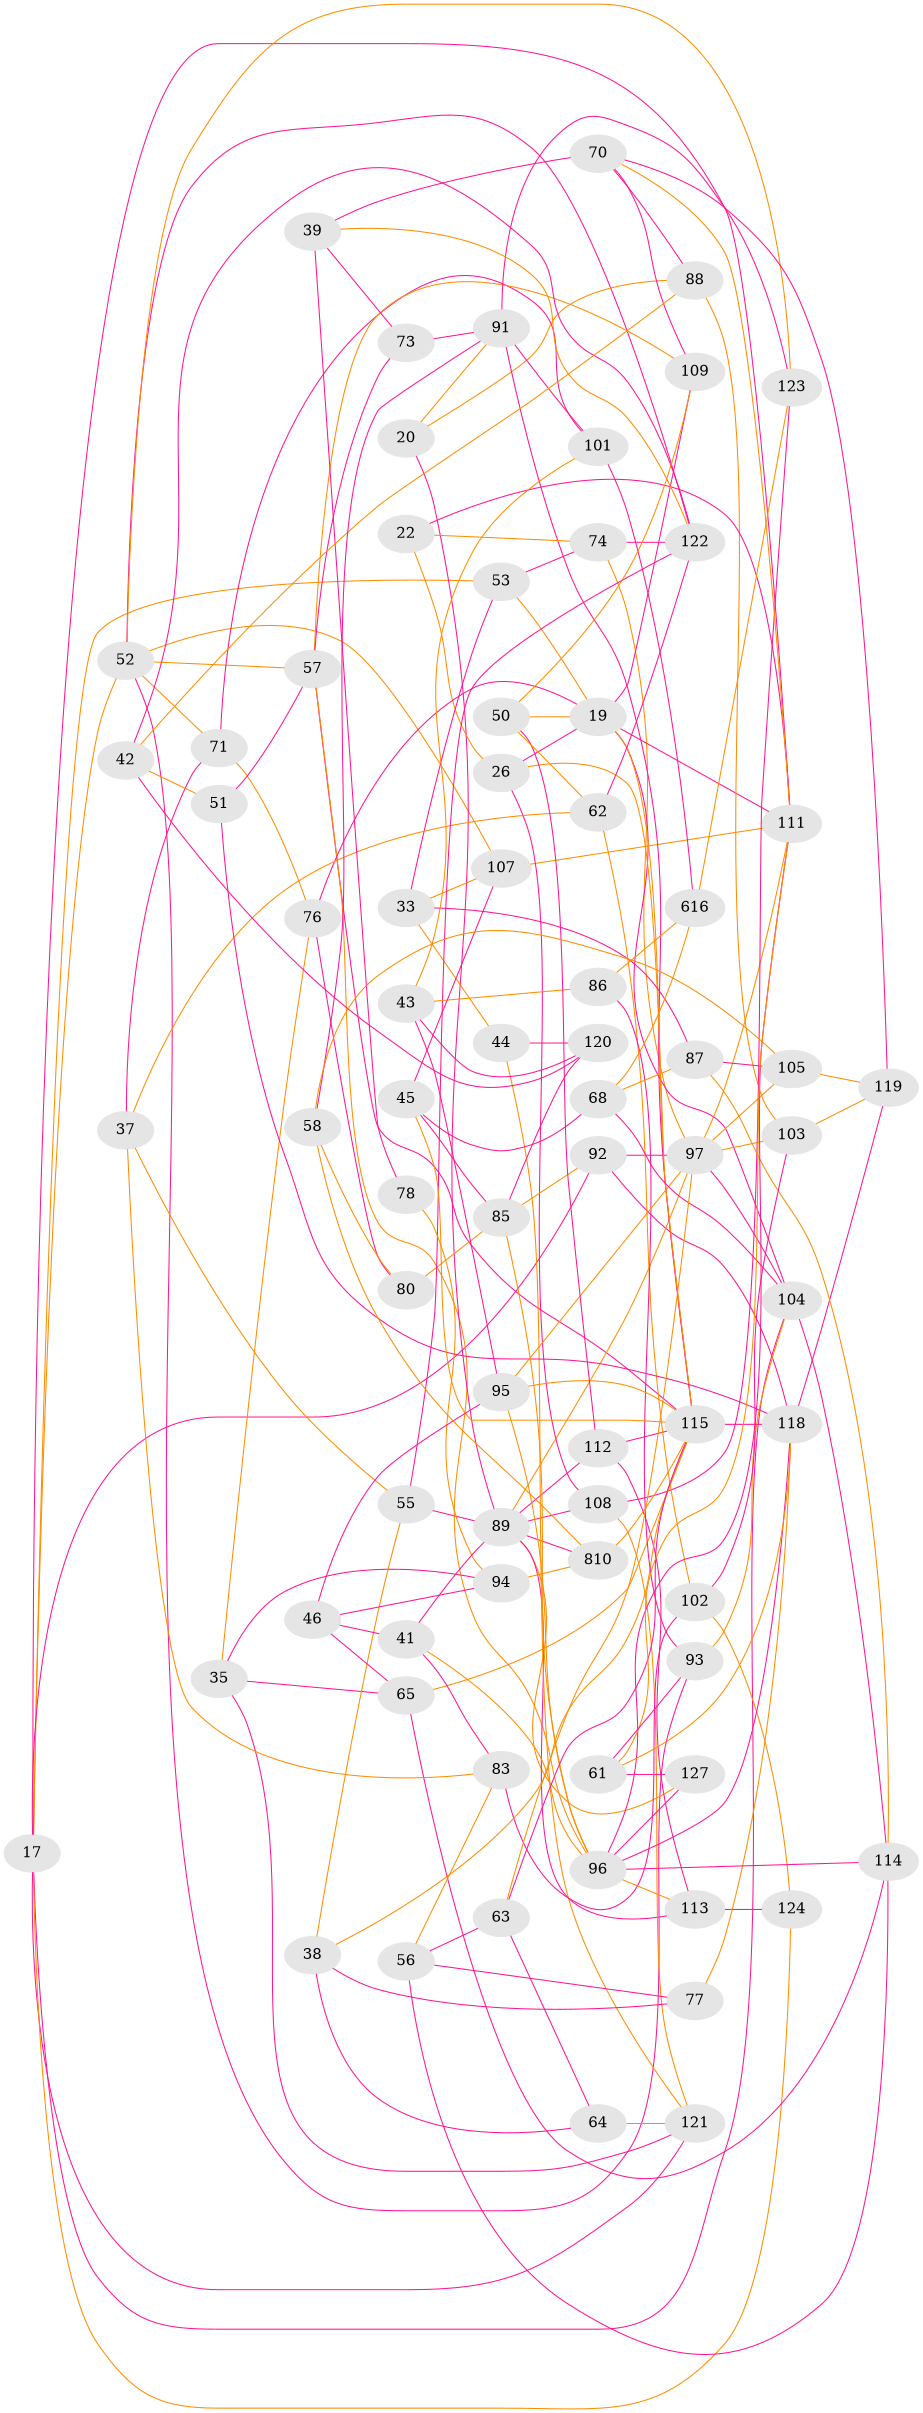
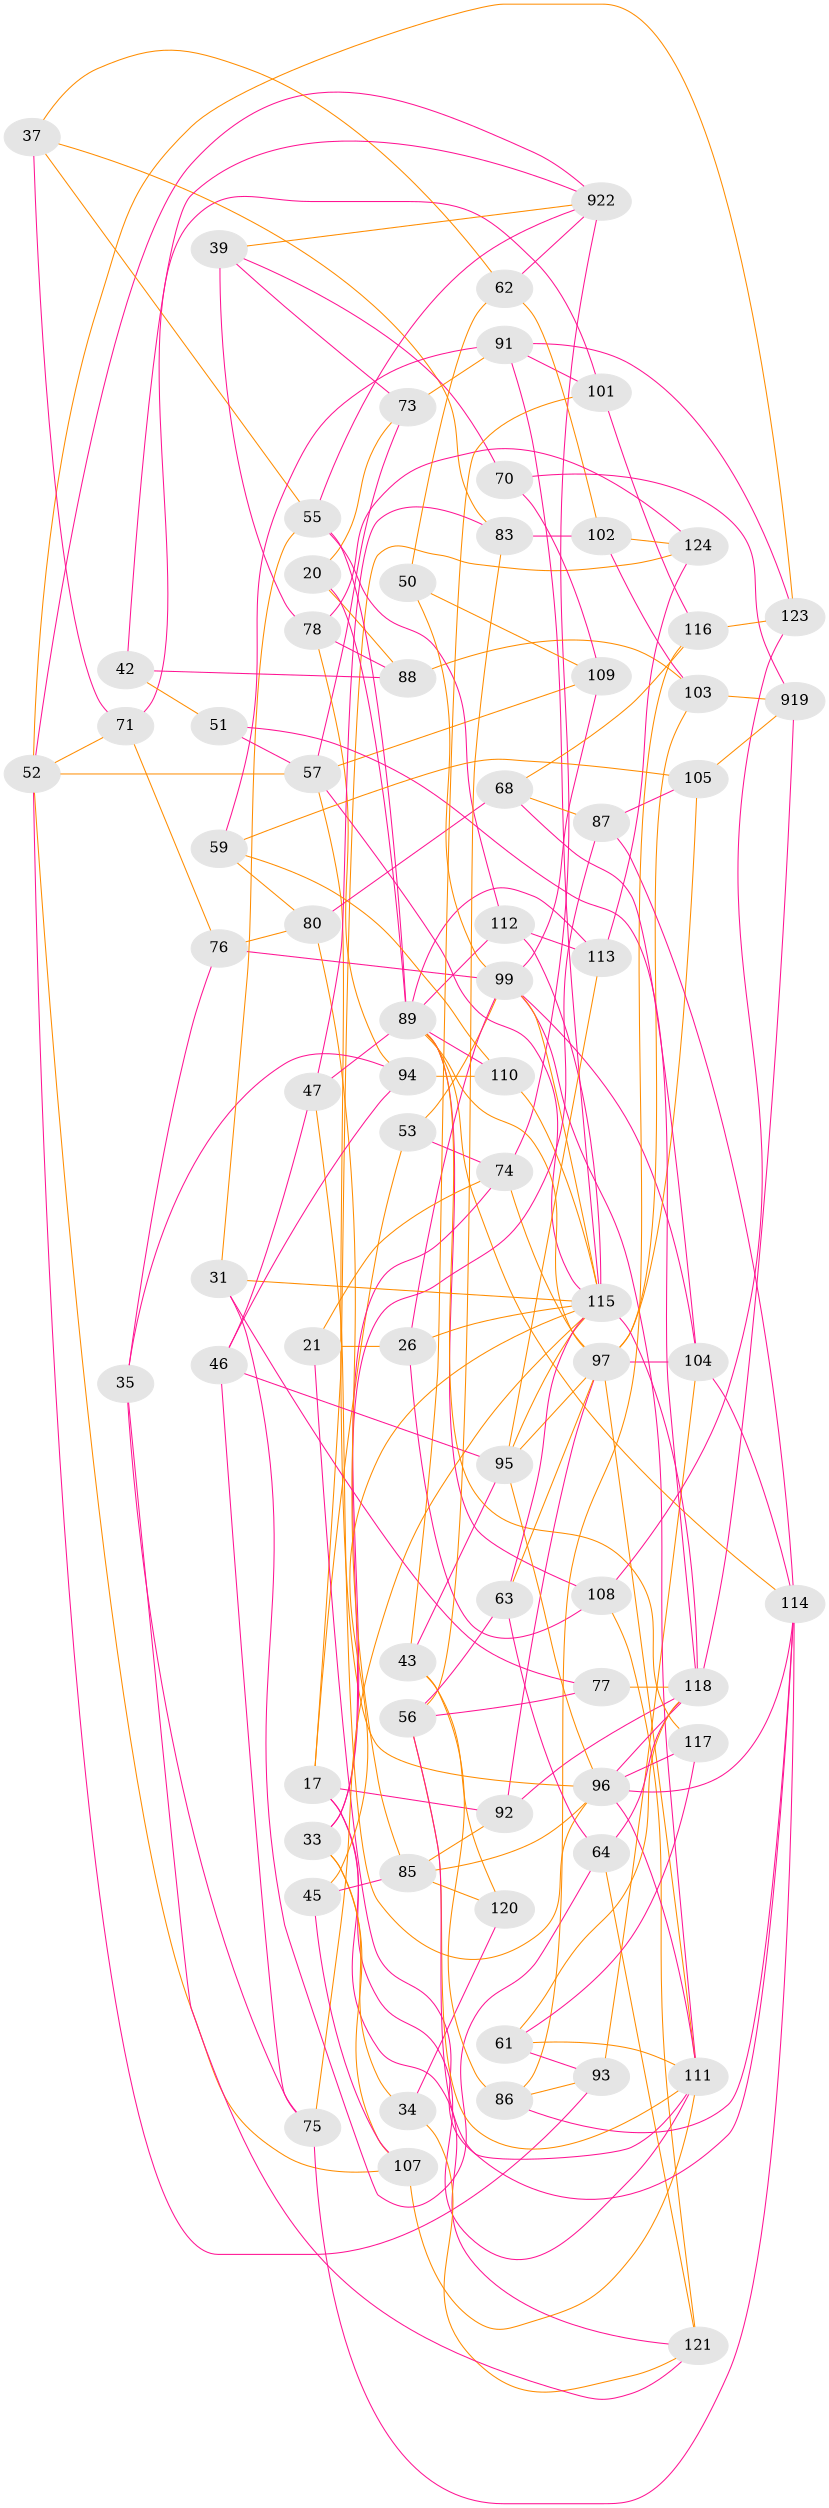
edge "70" -- "88": now "78" -- "88"
edge "70" -- "111": now "56" -- "111"
edge "91" -- "73": color deeppink -> darkorange
edge "91" -- "20": now "73" -- "20"
edge "124" -- "78": added
edge "88" -- "42": color darkorange -> deeppink
node "22": label "22" -> "21"
node "122": label "122" -> "922"
node "19": label "19" -> "99"
edge "53" -- "33": now "74" -- "33"
node "616": label "616" -> "116"
edge "42" -- "120": removed
node "44": label "44" -> "34"
edge "52" -- "17": removed
edge "43" -- "120": color deeppink -> darkorange
node "119": label "119" -> "919"
edge "50" -- "112": now "55" -- "112"
edge "76" -- "80": color deeppink -> darkorange
edge "120" -- "85": color deeppink -> darkorange
node "58": label "58" -> "59"
edge "45" -- "68": now "80" -- "68"
edge "76" -- "35": color darkorange -> deeppink
edge "89" -- "114": added
edge "86" -- "93": color deeppink -> darkorange
edge "87" -- "114": color darkorange -> deeppink
node "810": label "810" -> "110"
node "41": label "41" -> "47"
node "65": label "65" -> "75"
edge "118" -- "64": added
node "127": label "127" -> "117"
edge "96" -- "113": now "95" -- "113"
node "38": label "38" -> "31"
edge "114" -- "86": added
edge "104" -- "17": removed
